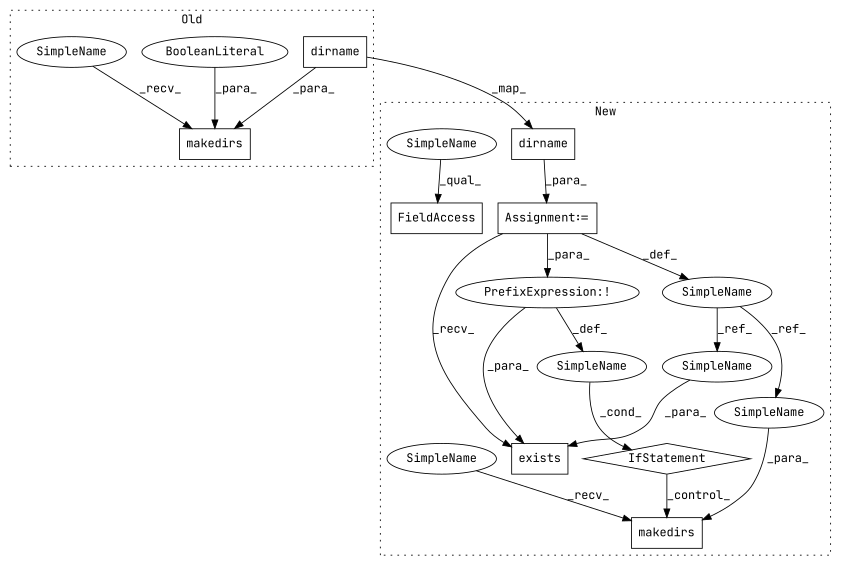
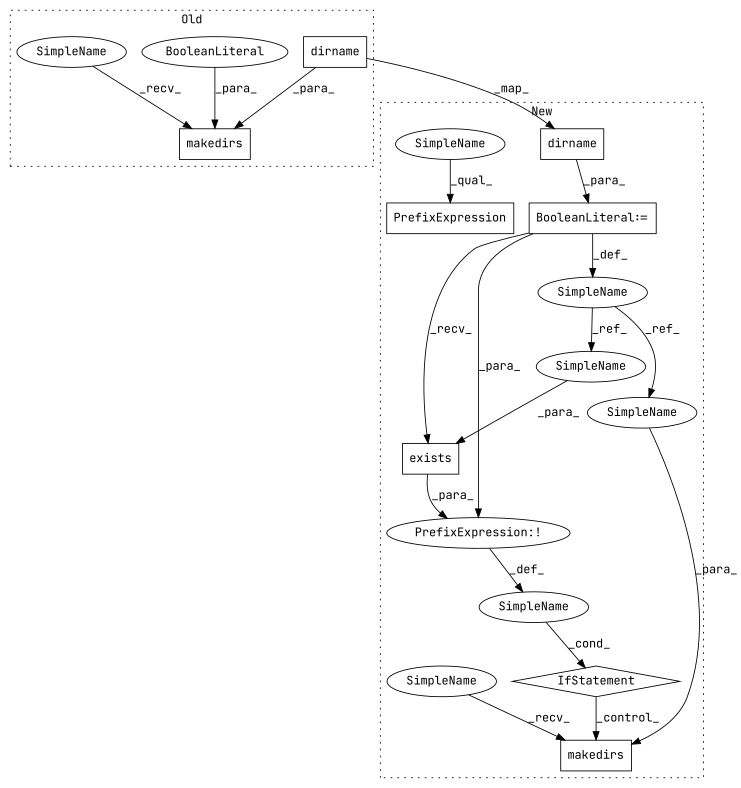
node "FieldAccess": label "FieldAccess" -> "PrefixExpression"
node "Assignment:=": label "Assignment:=" -> "BooleanLiteral:="
edge "PrefixExpression:!" -> "exists": reversed
